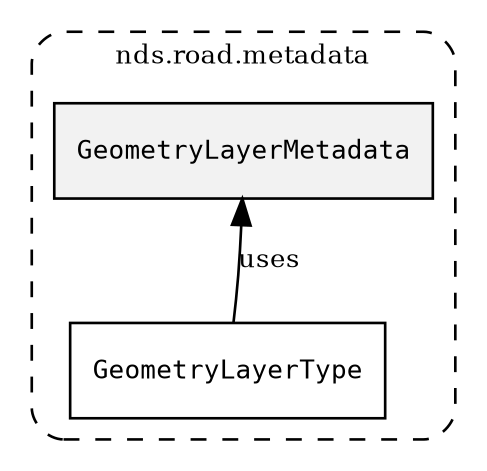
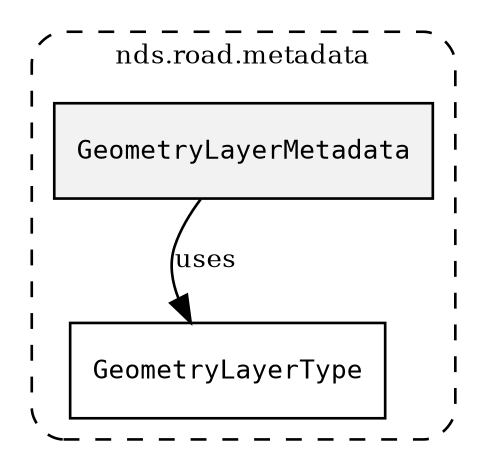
edge "GeometryLayerType" -> "GeometryLayerMetadata": reversed
